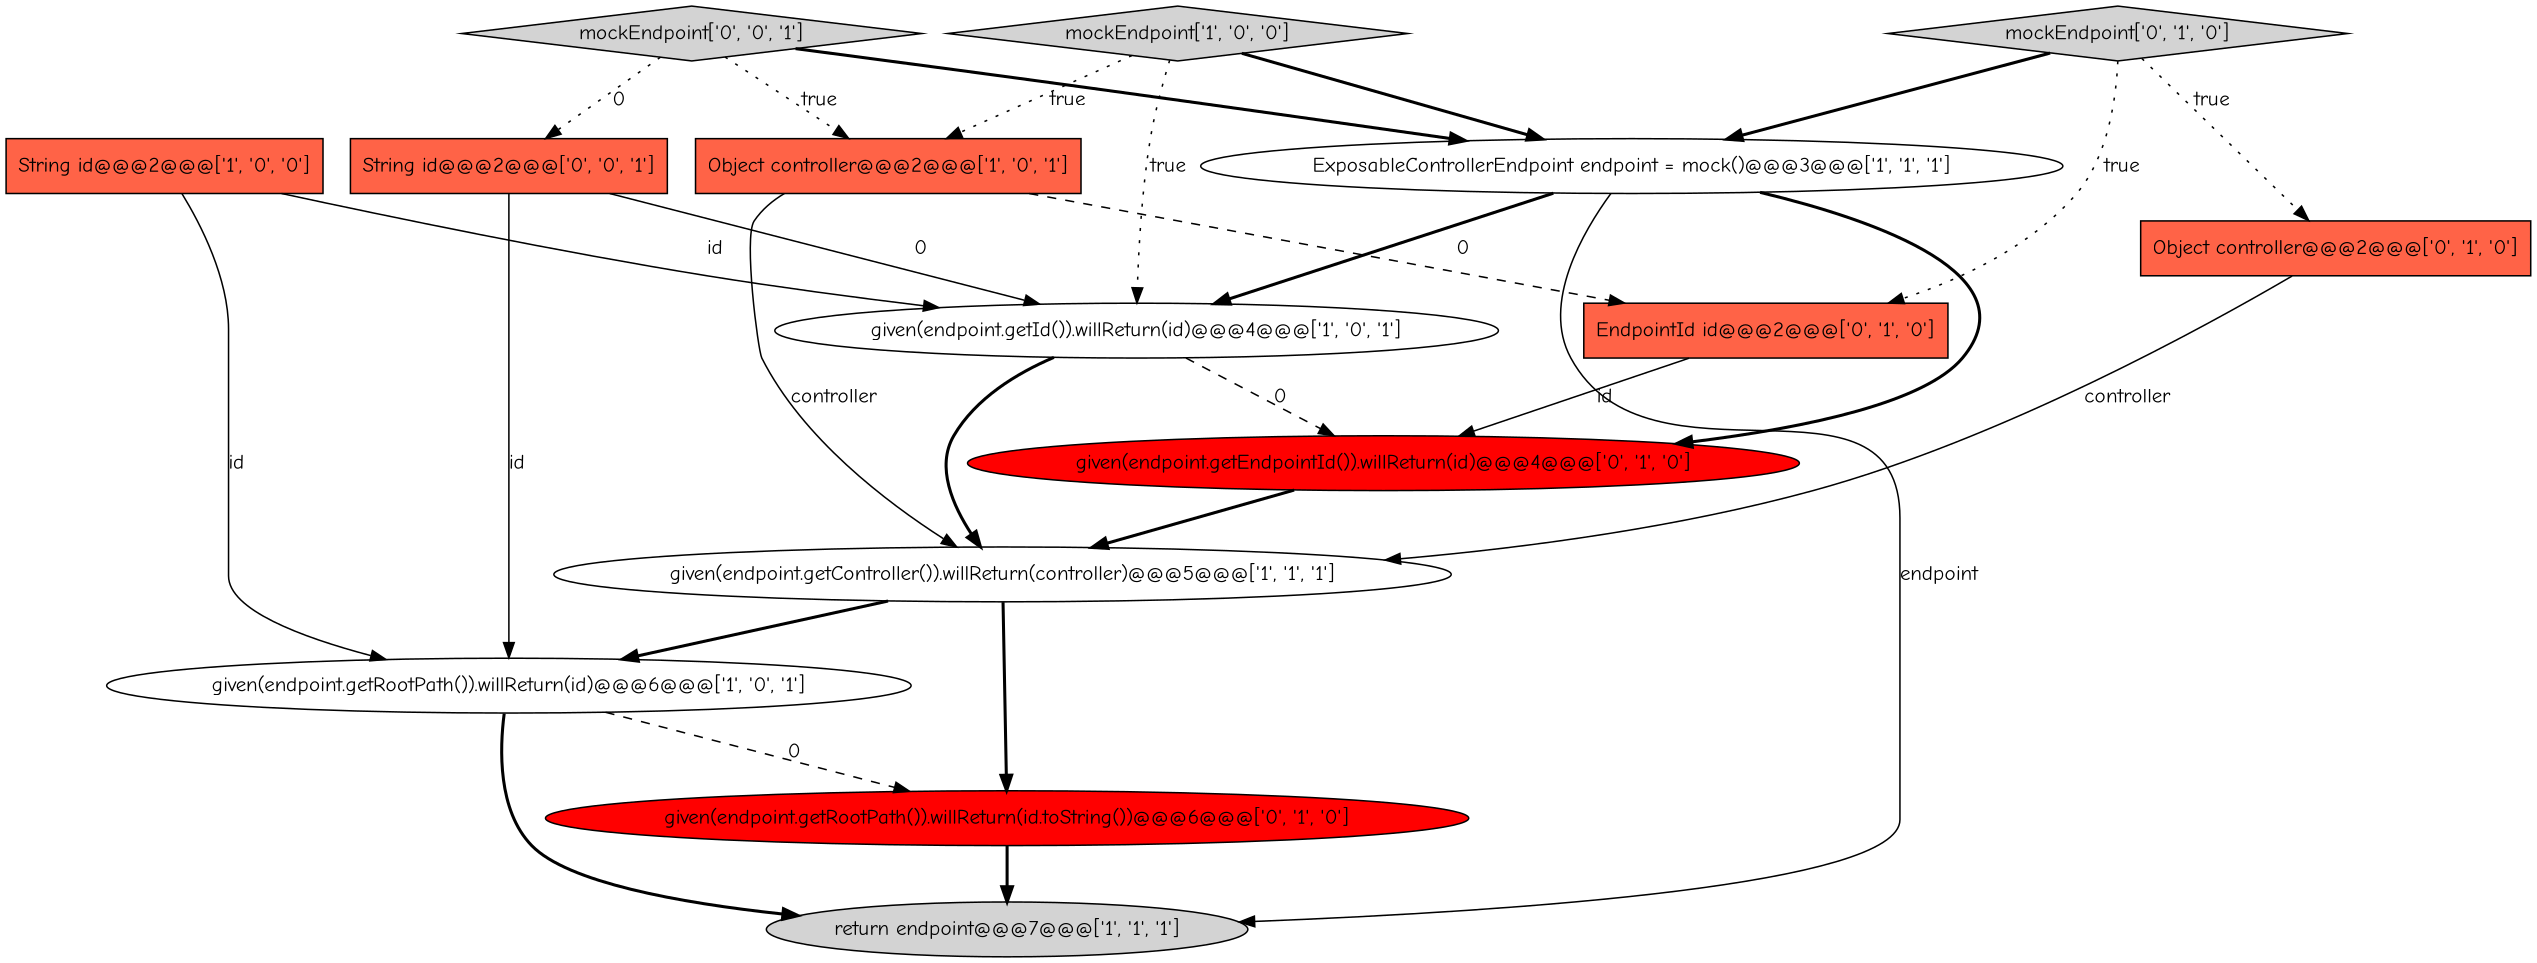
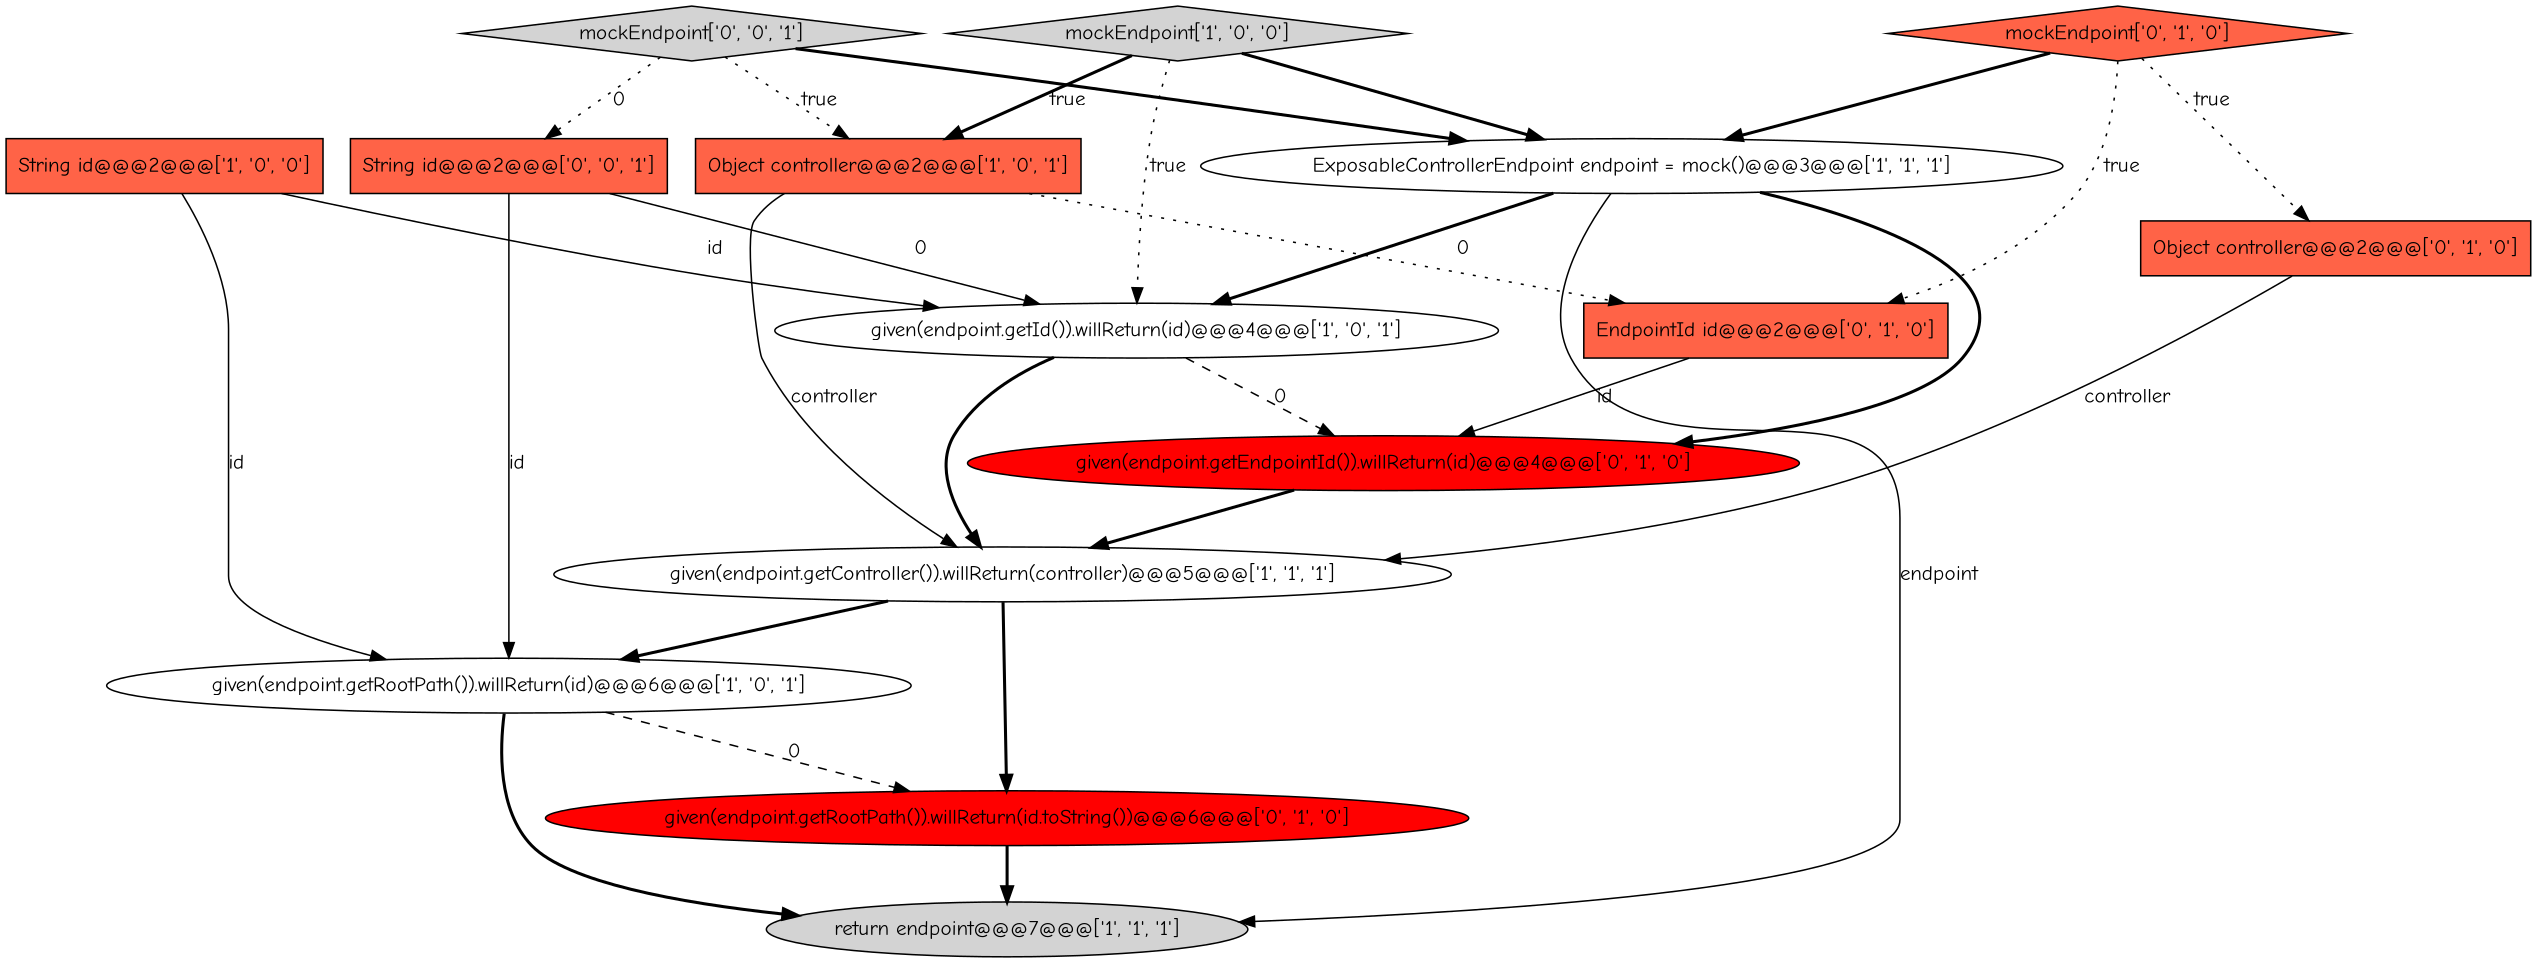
node "mockEndpoint['0', '1', '0']": fillcolor lightgray -> tomato
edge "mockEndpoint['1', '0', '0']" -> "Object controller@@@2@@@['1', '0', '1']": style dotted -> bold
edge "Object controller@@@2@@@['1', '0', '1']" -> "EndpointId id@@@2@@@['0', '1', '0']": style dashed -> dotted
